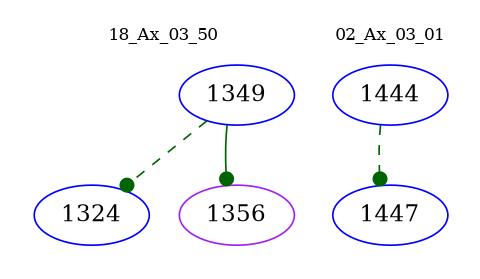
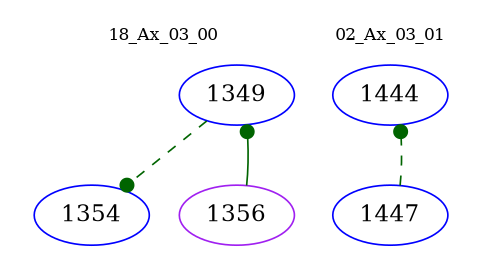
cluster "18_Ax_03_50": label "18_Ax_03_50" -> "18_Ax_03_00"
edge "1349" -> "1356": reversed
edge "1444" -> "1447": reversed
node "1324": label "1324" -> "1354"
